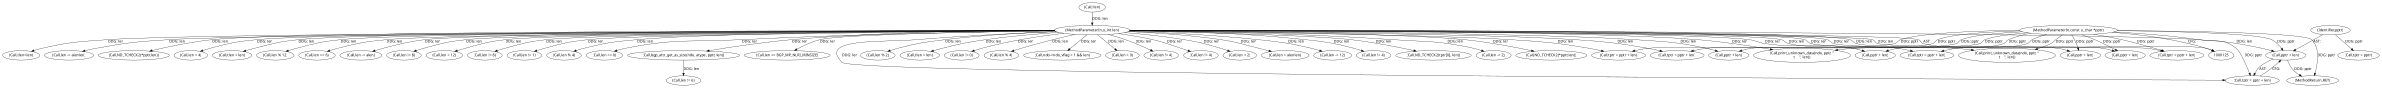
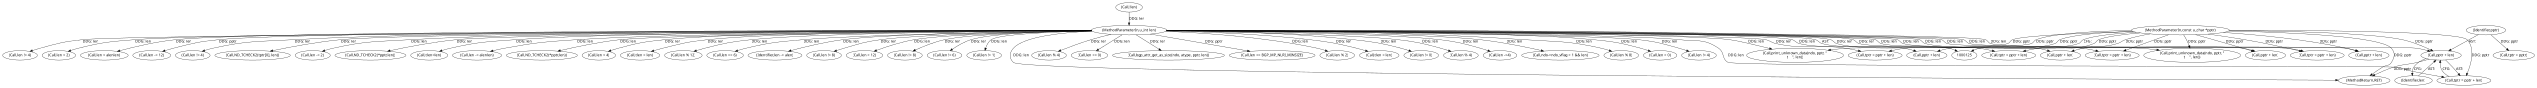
edge "(MethodParameterIn,u_int len)" -> "(Call,len == BGP_MP_NLRI_MINSIZE)": label "DDG: len" -> "DDG: pptr"
edge "(MethodParameterIn,u_int len)" -> "(Call,len -= 12)": label "DDG: len" -> "DDG: pptr"
node "(Call,len -= alen)": label "(Call,len -= alen)" -> "(Identifier,len -= alen)"
node "(Call,len -=4)": added
node "(Call,len % 8)": added
edge "(Call,bgp_attr_get_as_size(ndo, atype, pptr, len))" -> "(Call,len != 6)": now "(MethodParameterIn,u_int len)" -> "(Call,len != 6)"
edge "(MethodParameterIn,u_int len)" -> "(MethodReturn,RET)": added, label "DDG: len"
node "(Identifier,len)": added
